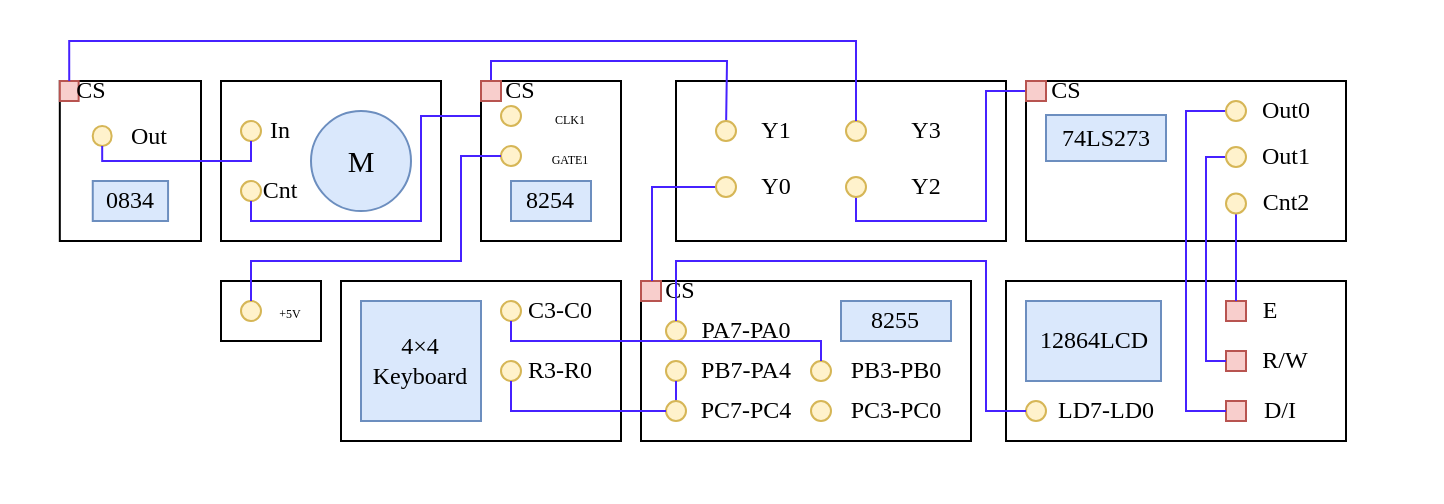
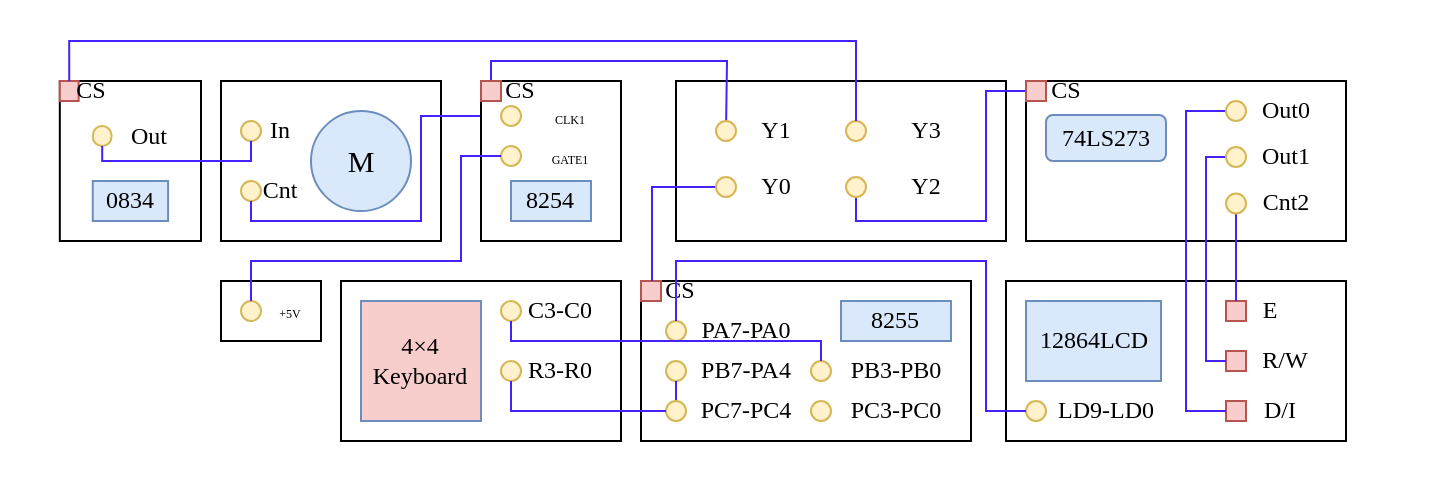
node "74LS273": shape rectangle -> rounded rectangle
node "4×4 Keyboard": fillcolor #dae8fc -> #f8cecc
node "LD7-LD0": label "LD7-LD0" -> "LD9-LD0"
